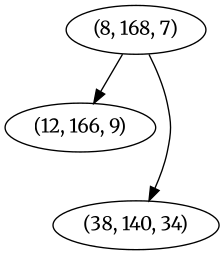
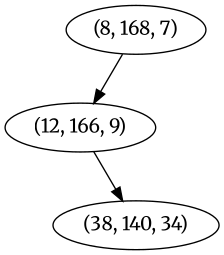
edge "(8, 168, 7)" -> "(38, 140, 34)": now "(12, 166, 9)" -> "(38, 140, 34)"
